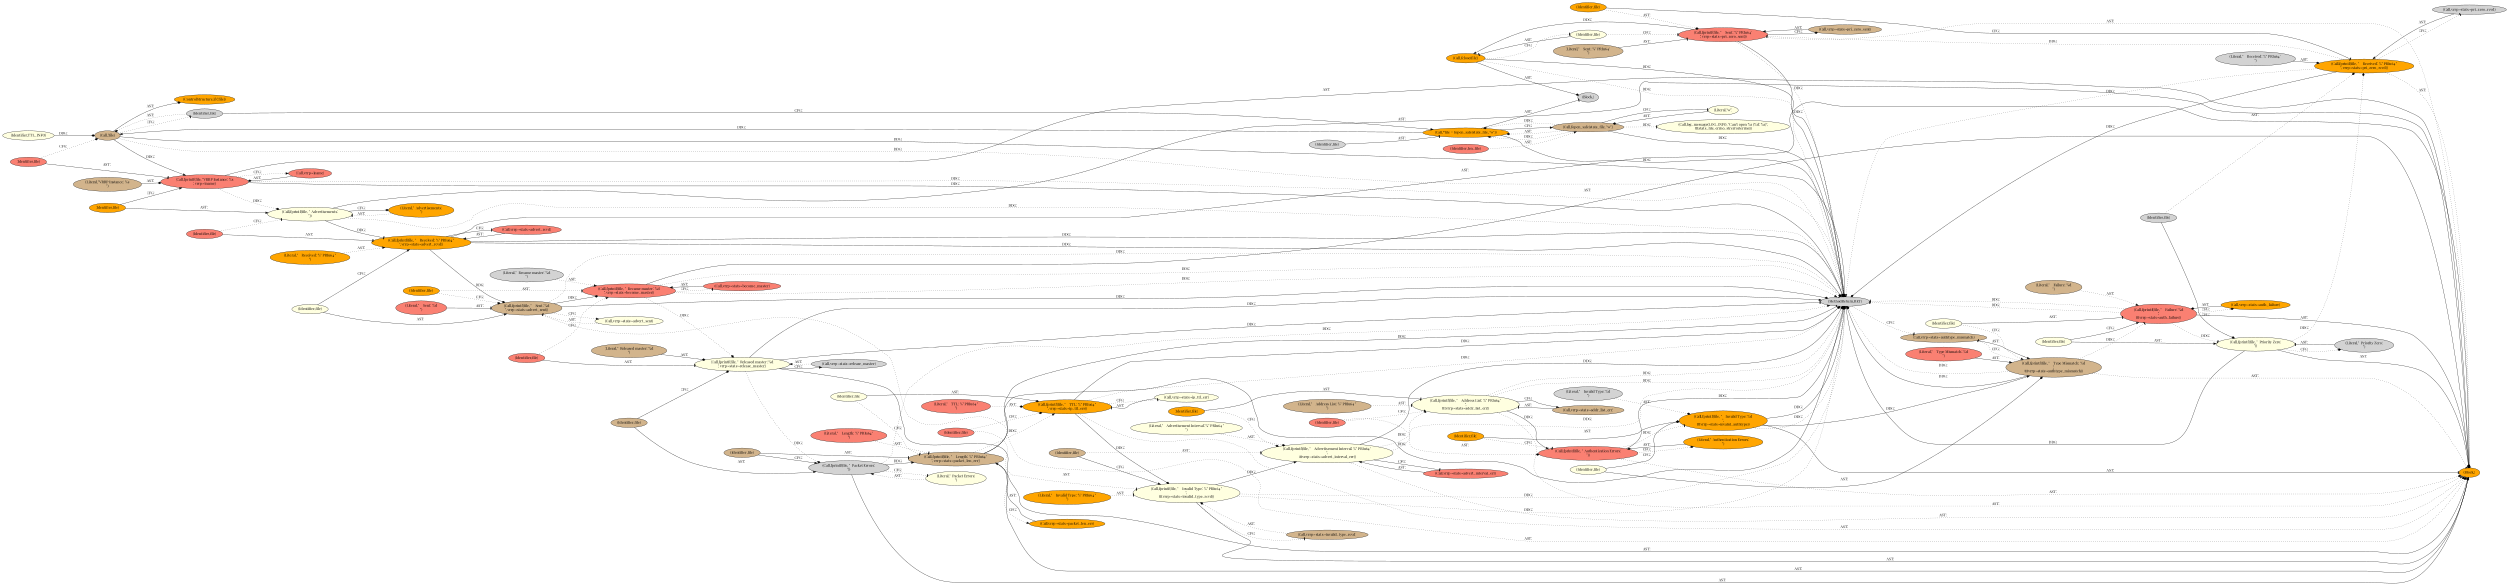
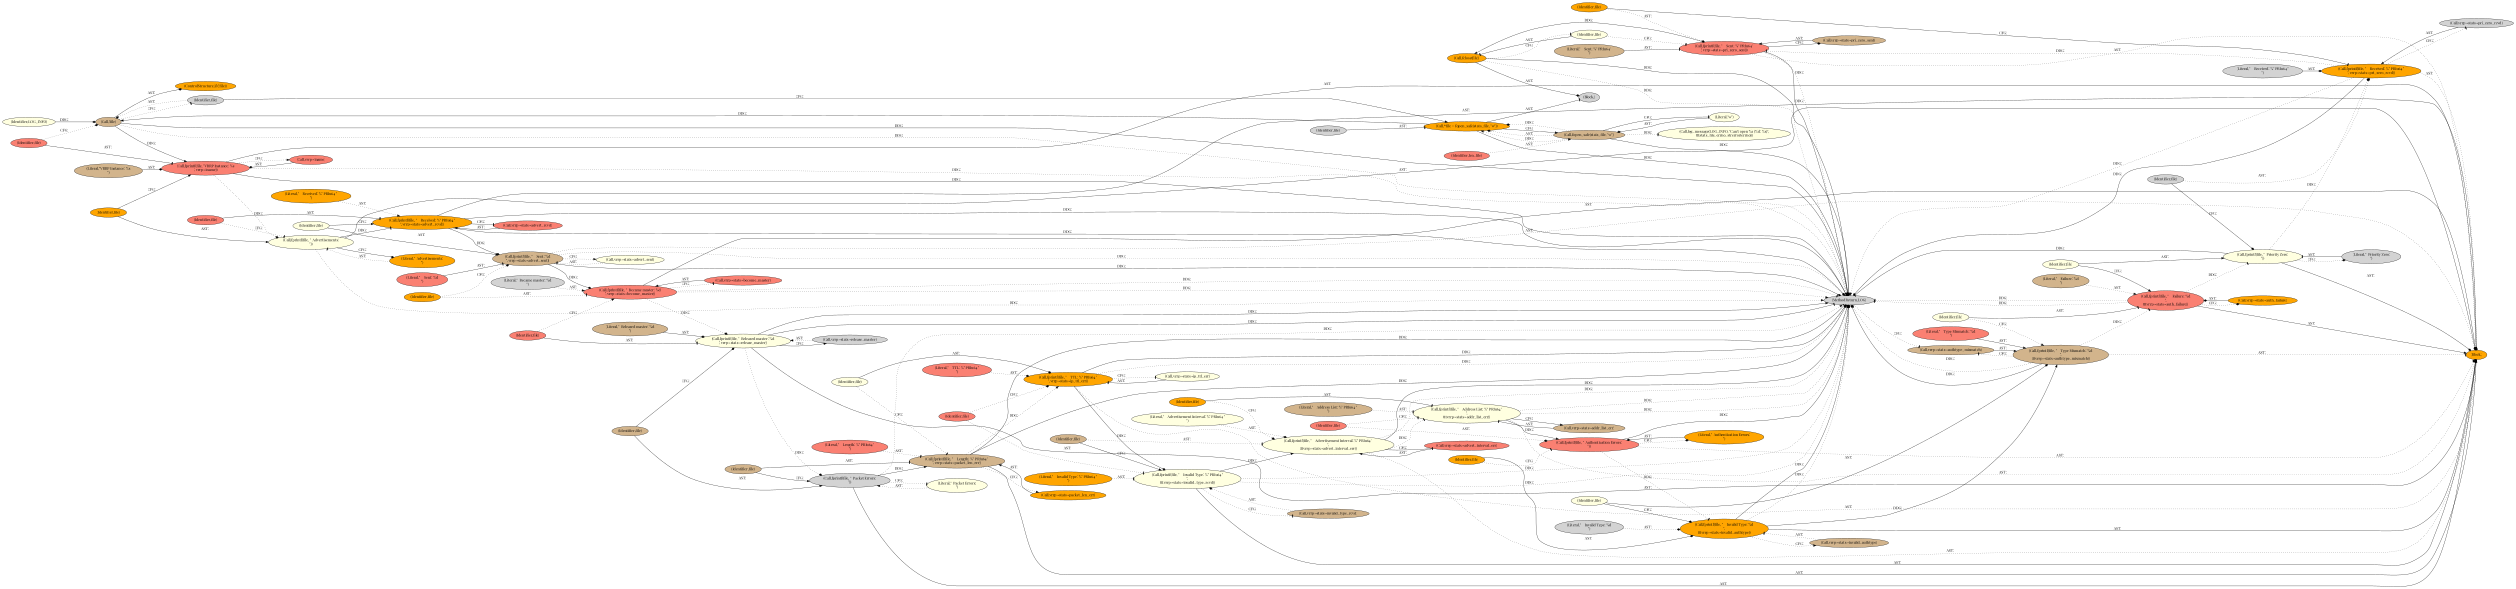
node "(Identifier,TTL_INFO)": label "(Identifier,TTL_INFO)" -> "(Identifier,LOG_INFO)"
node "(MethodReturn,RET)": label "(MethodReturn,RET)" -> "(MethodReturn,LOG)"
node "(Call,vrrp->stats->invalid_authtype)": added
